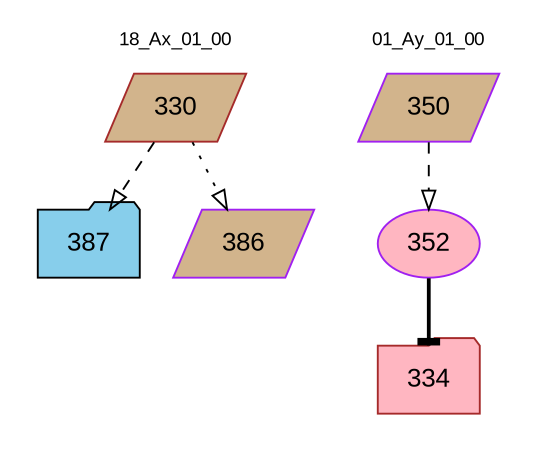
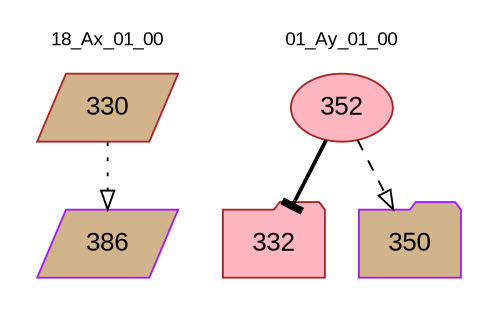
node "350": shape parallelogram -> folder
edge "350" -> "352": reversed
node "387": removed
node "352": color purple -> brown
node "334": label "334" -> "332"
